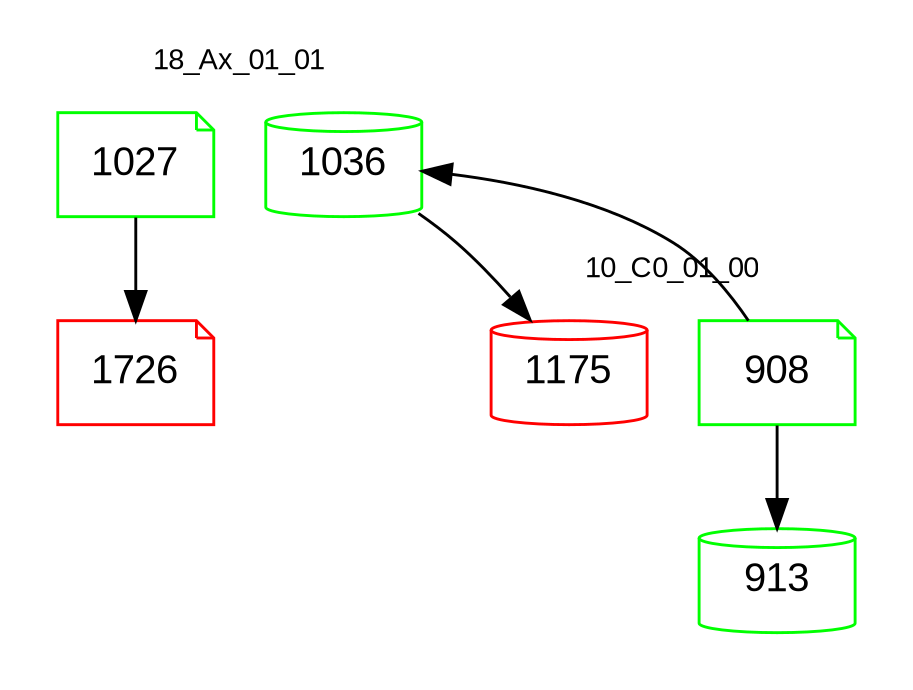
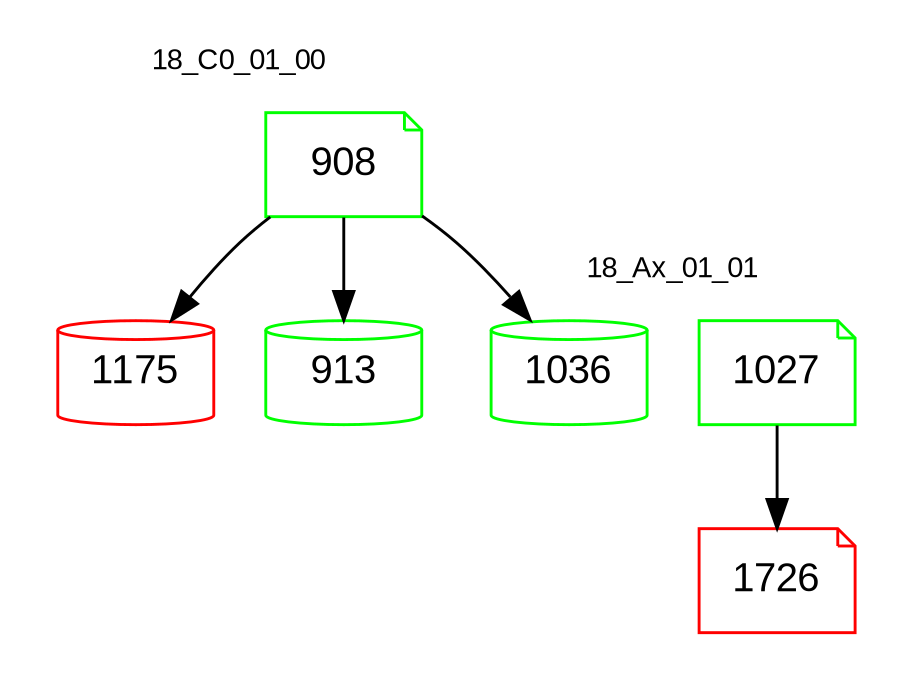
cluster "10_C0_01_00": label "10_C0_01_00" -> "18_C0_01_00"
edge "1036" -> "1175": now "908" -> "1175"
